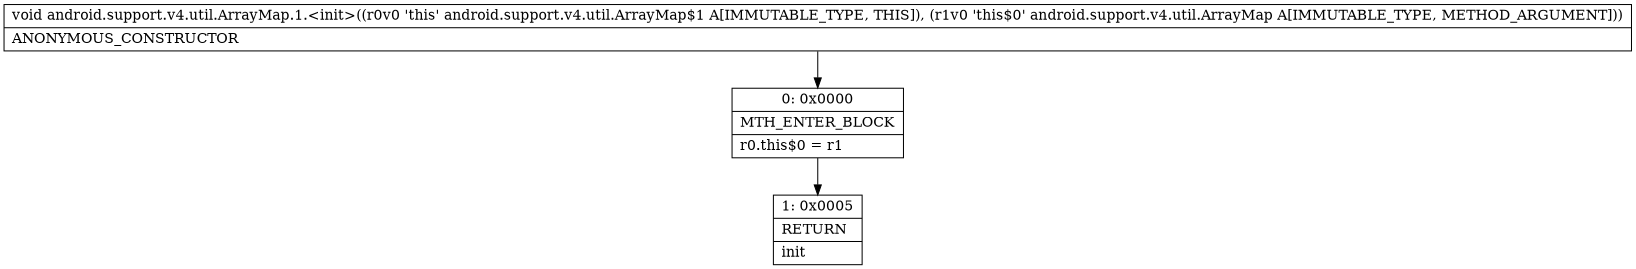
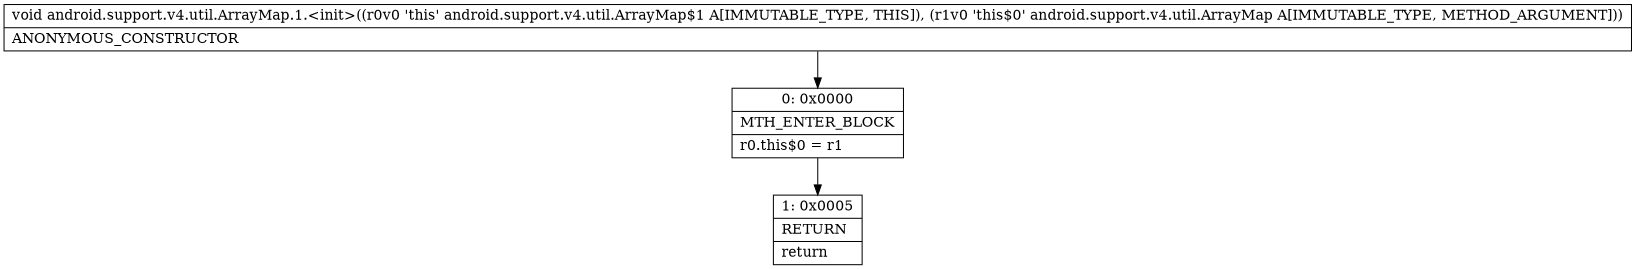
node "1: 0x0005": text "init" -> "return"
